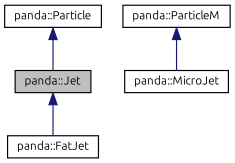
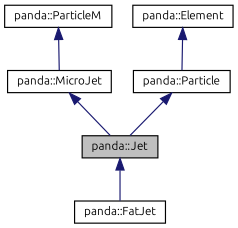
node "panda::Element": added
edge "panda::Jet" -> "panda::MicroJet": added
